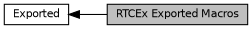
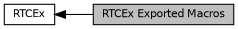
node "Exported": label "Exported" -> "RTCEx"
